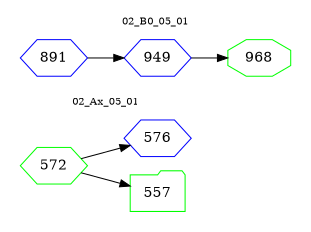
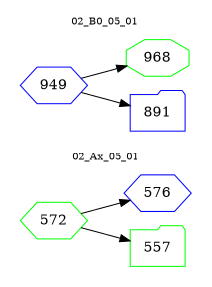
node "891": shape hexagon -> folder
edge "891" -> "949": reversed
